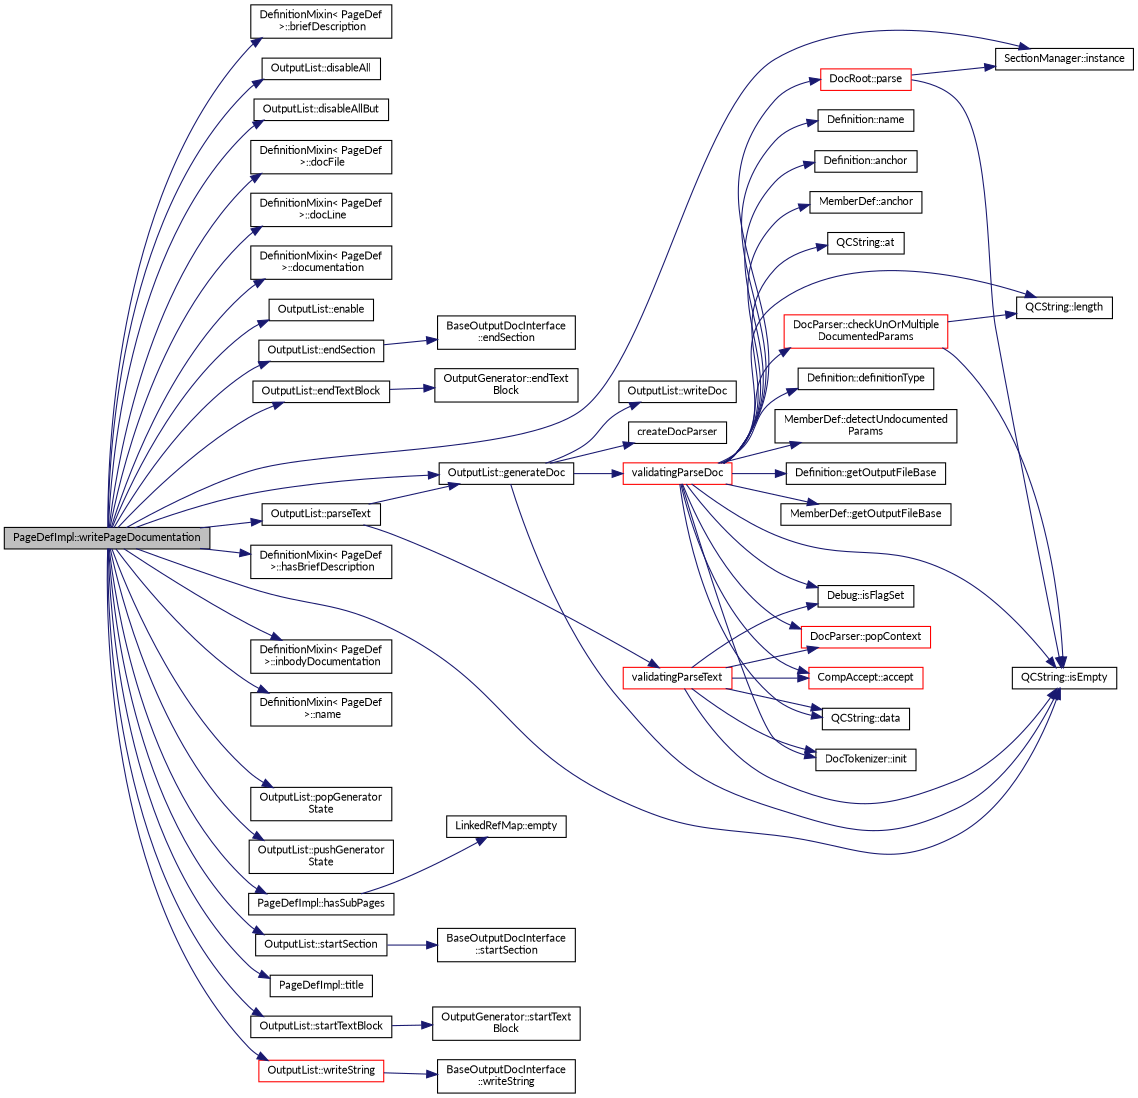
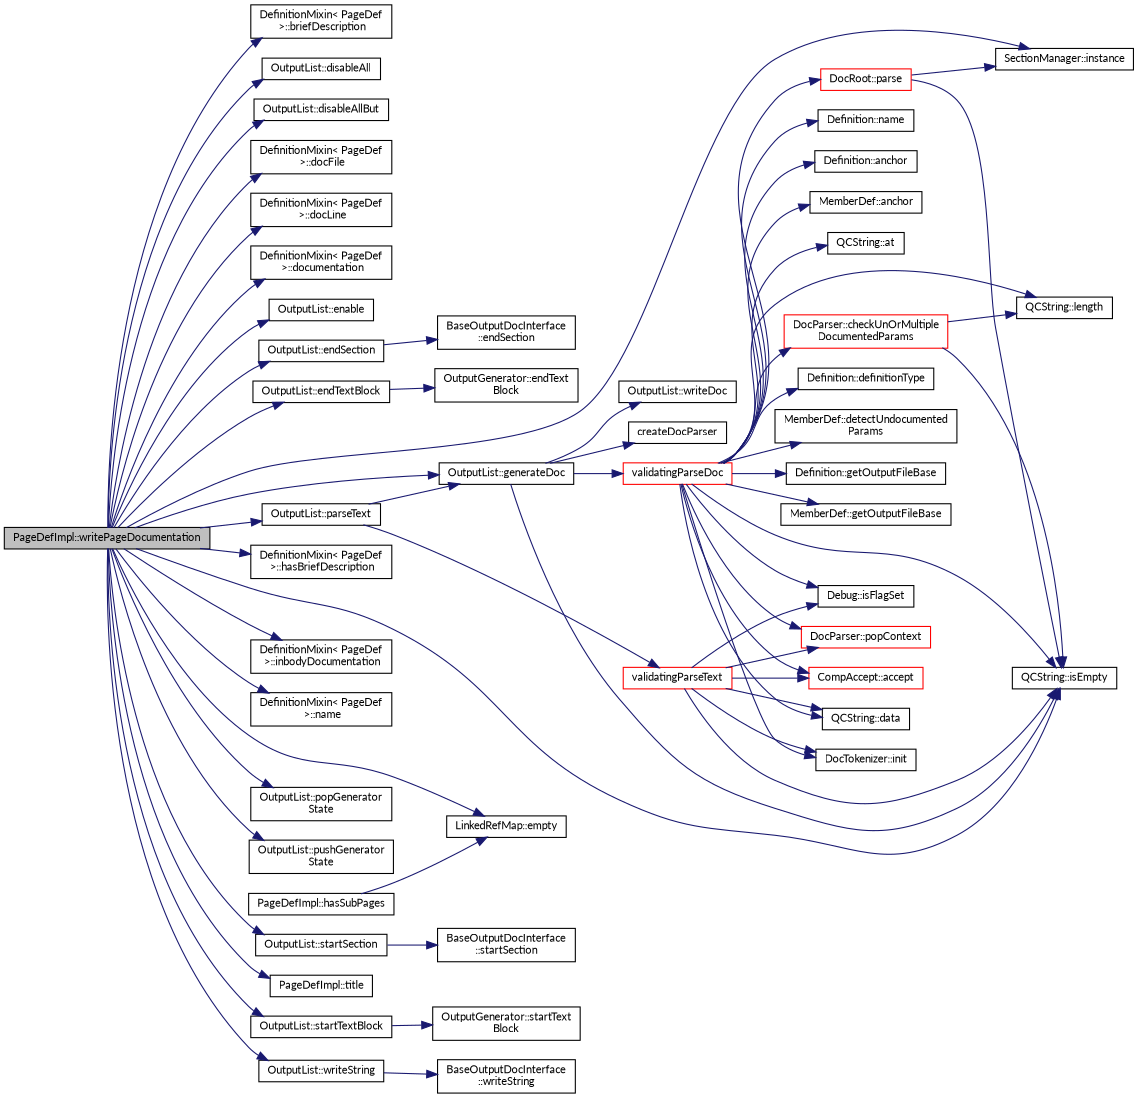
edge "PageDefImpl::writePageDocumentation" -> "PageDefImpl::hasSubPages": now "PageDefImpl::writePageDocumentation" -> "LinkedRefMap::empty"
node "OutputList::writeString": color red -> black
